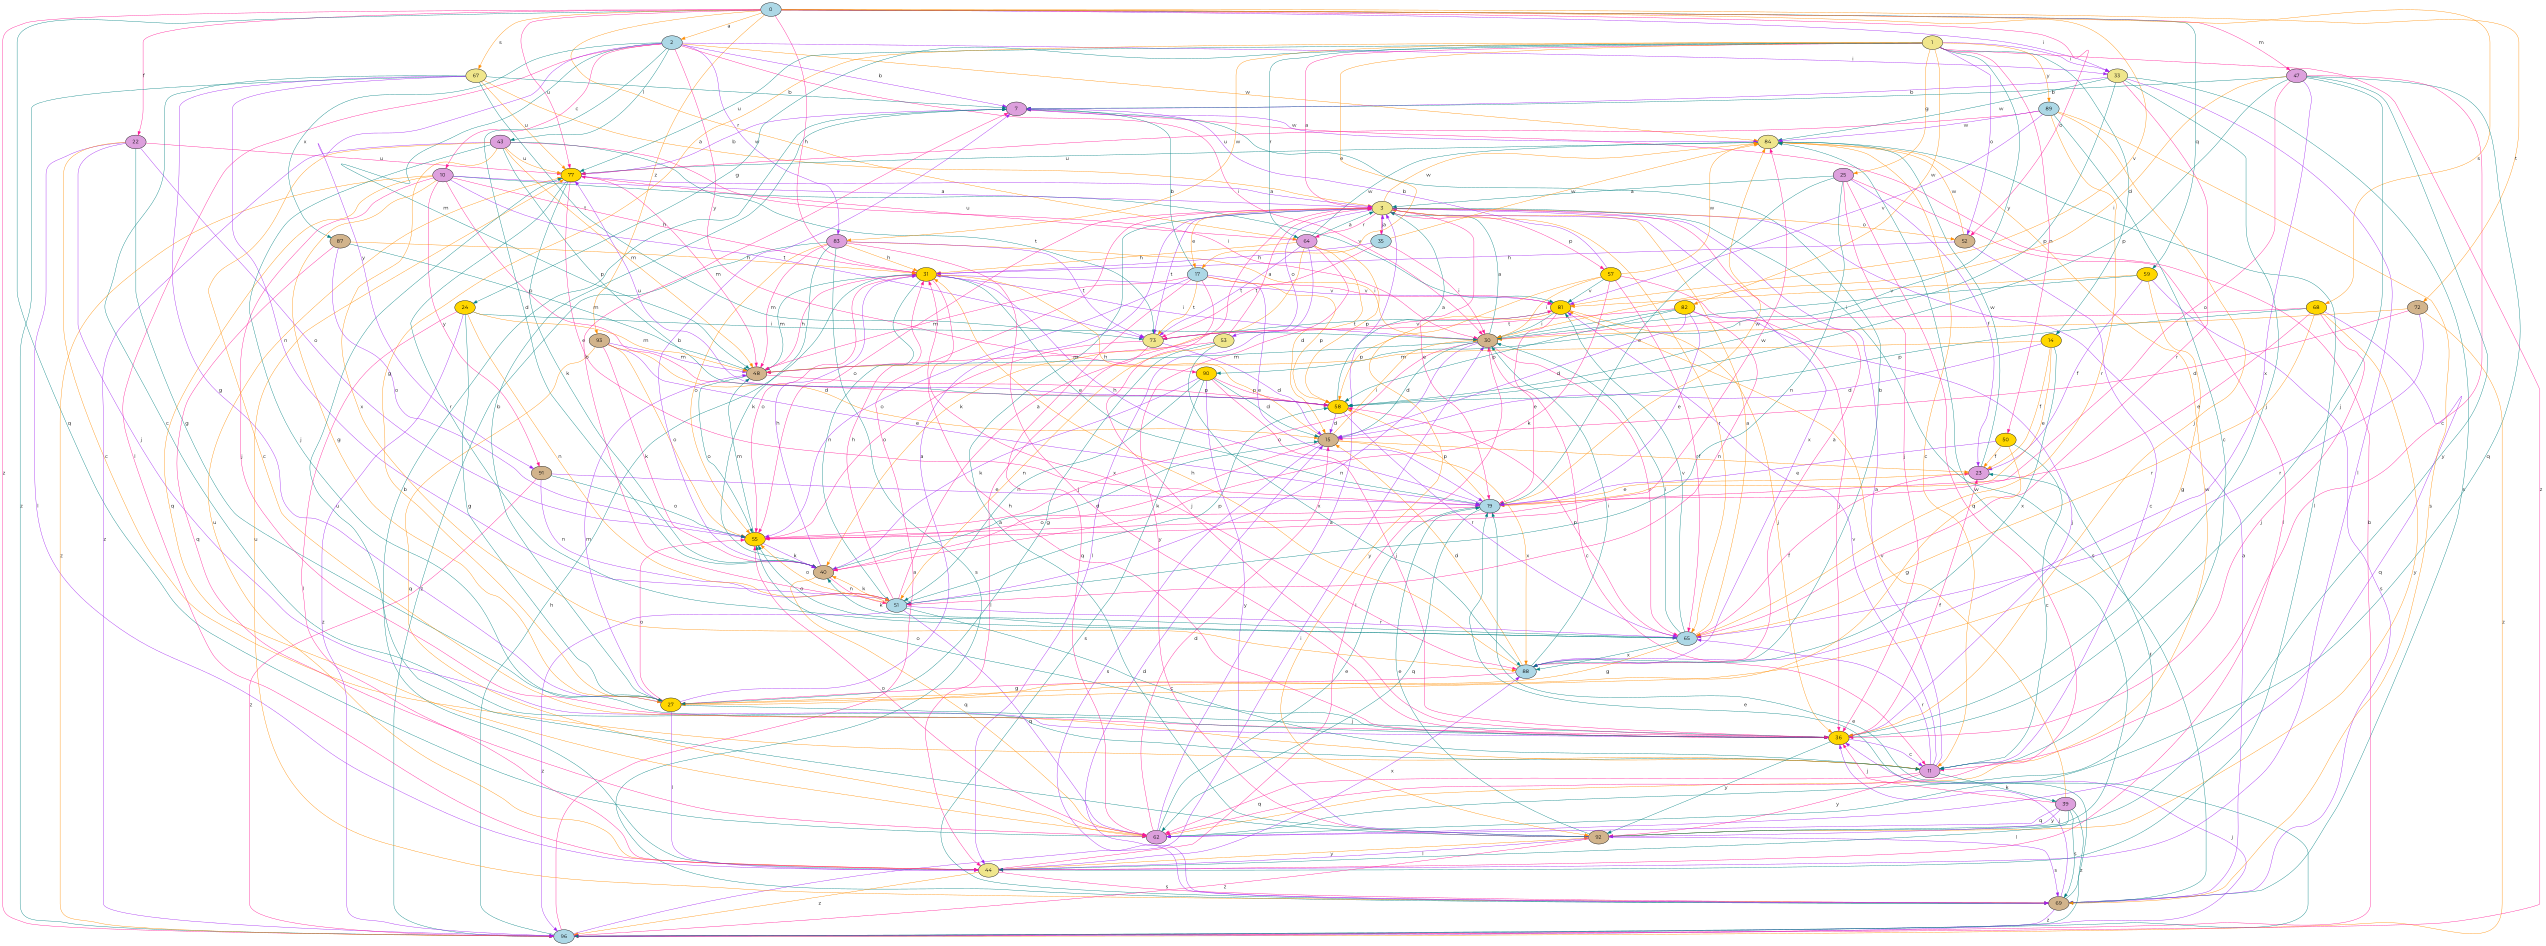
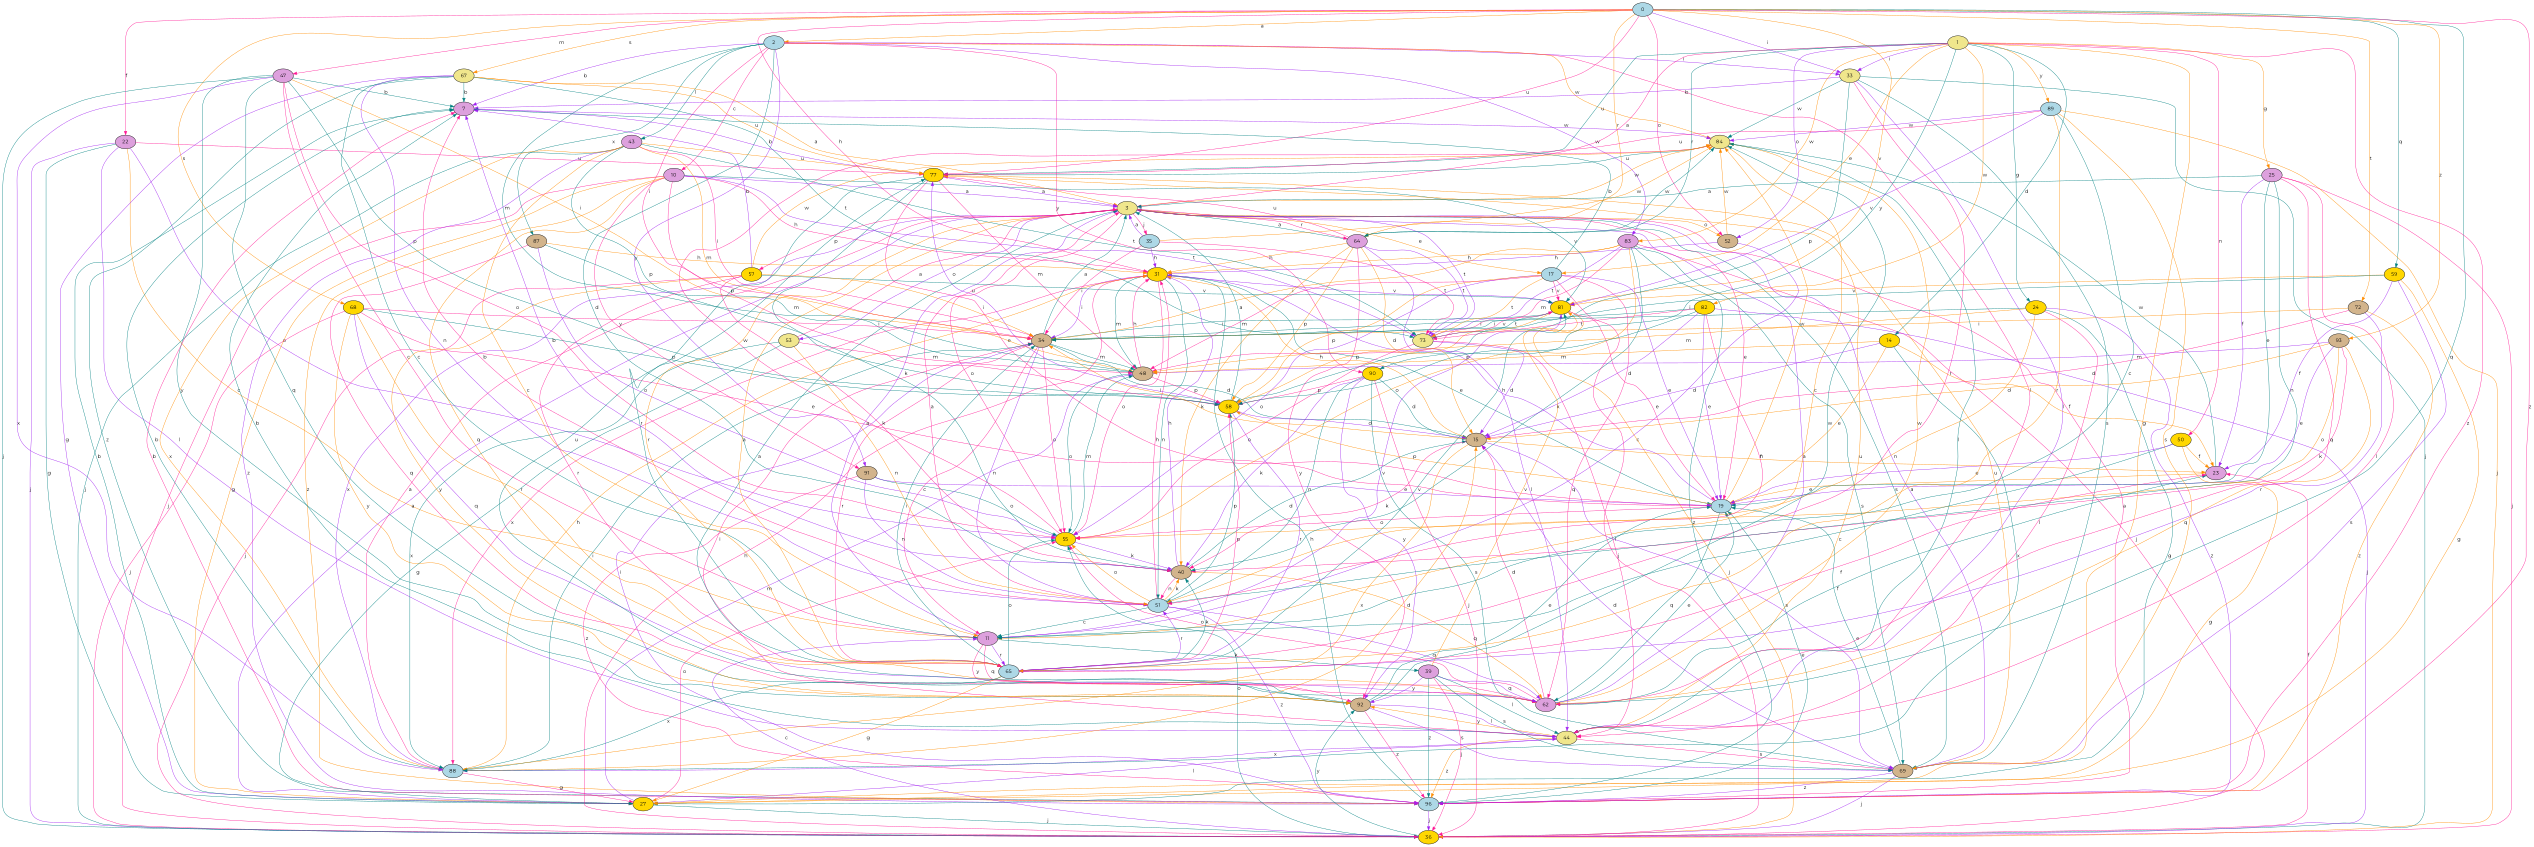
node "30": label "30" -> "34"
edge "51" -> "65": reversed
